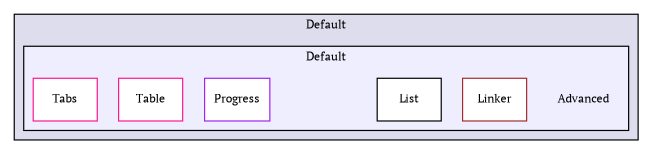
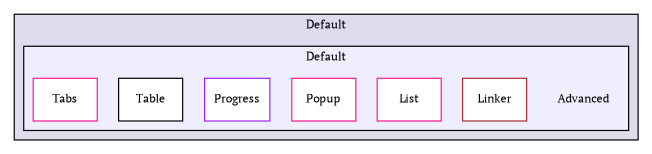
node "Table": color deeppink -> black
node "Popup": added
node "List": color black -> deeppink
